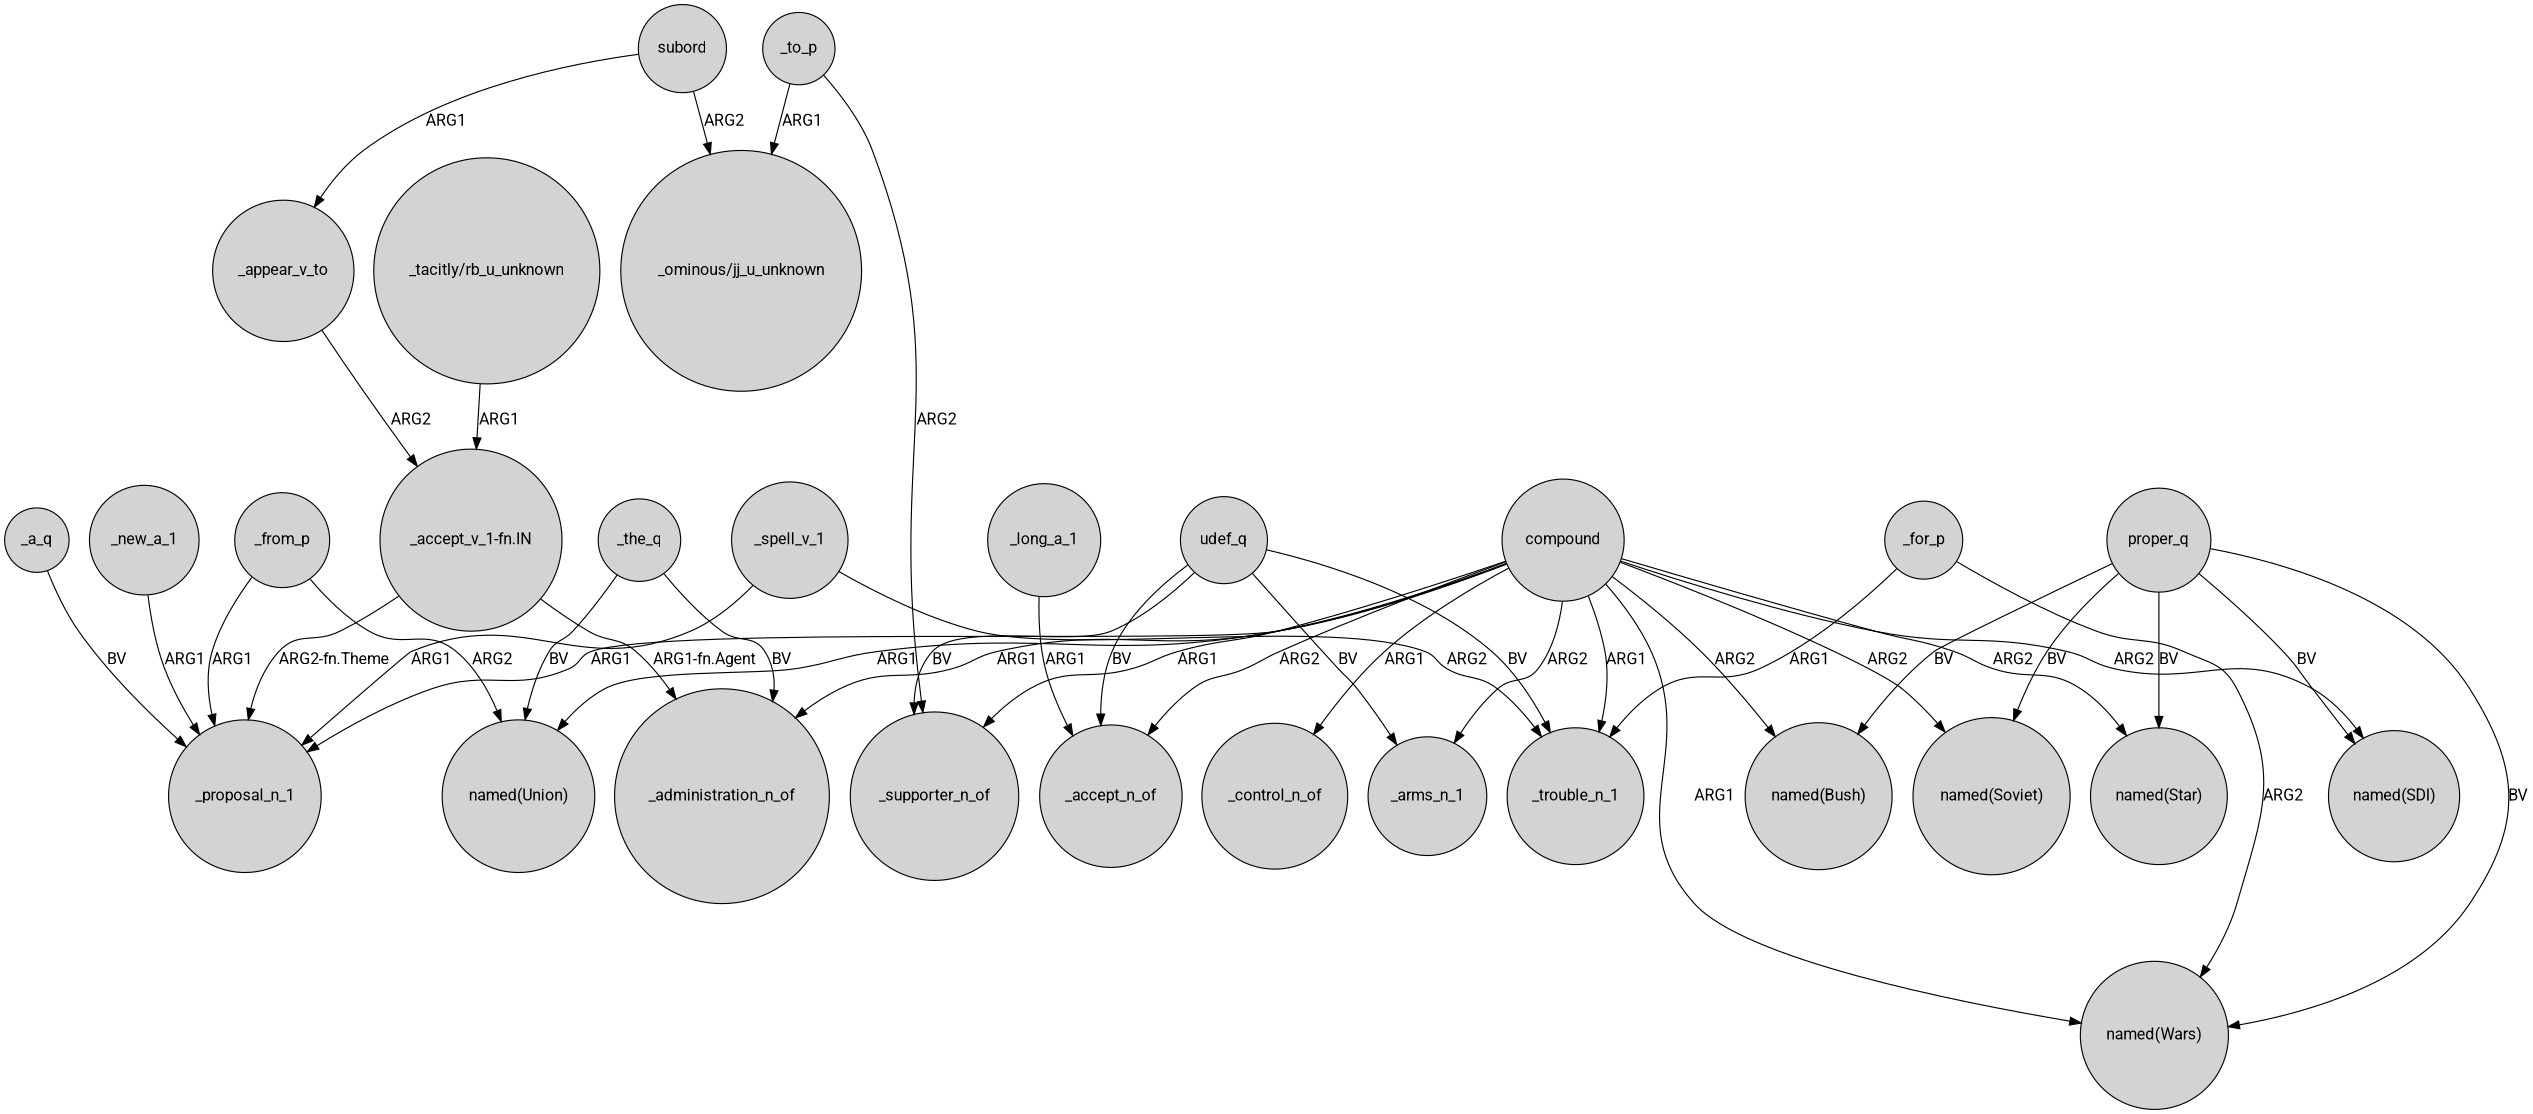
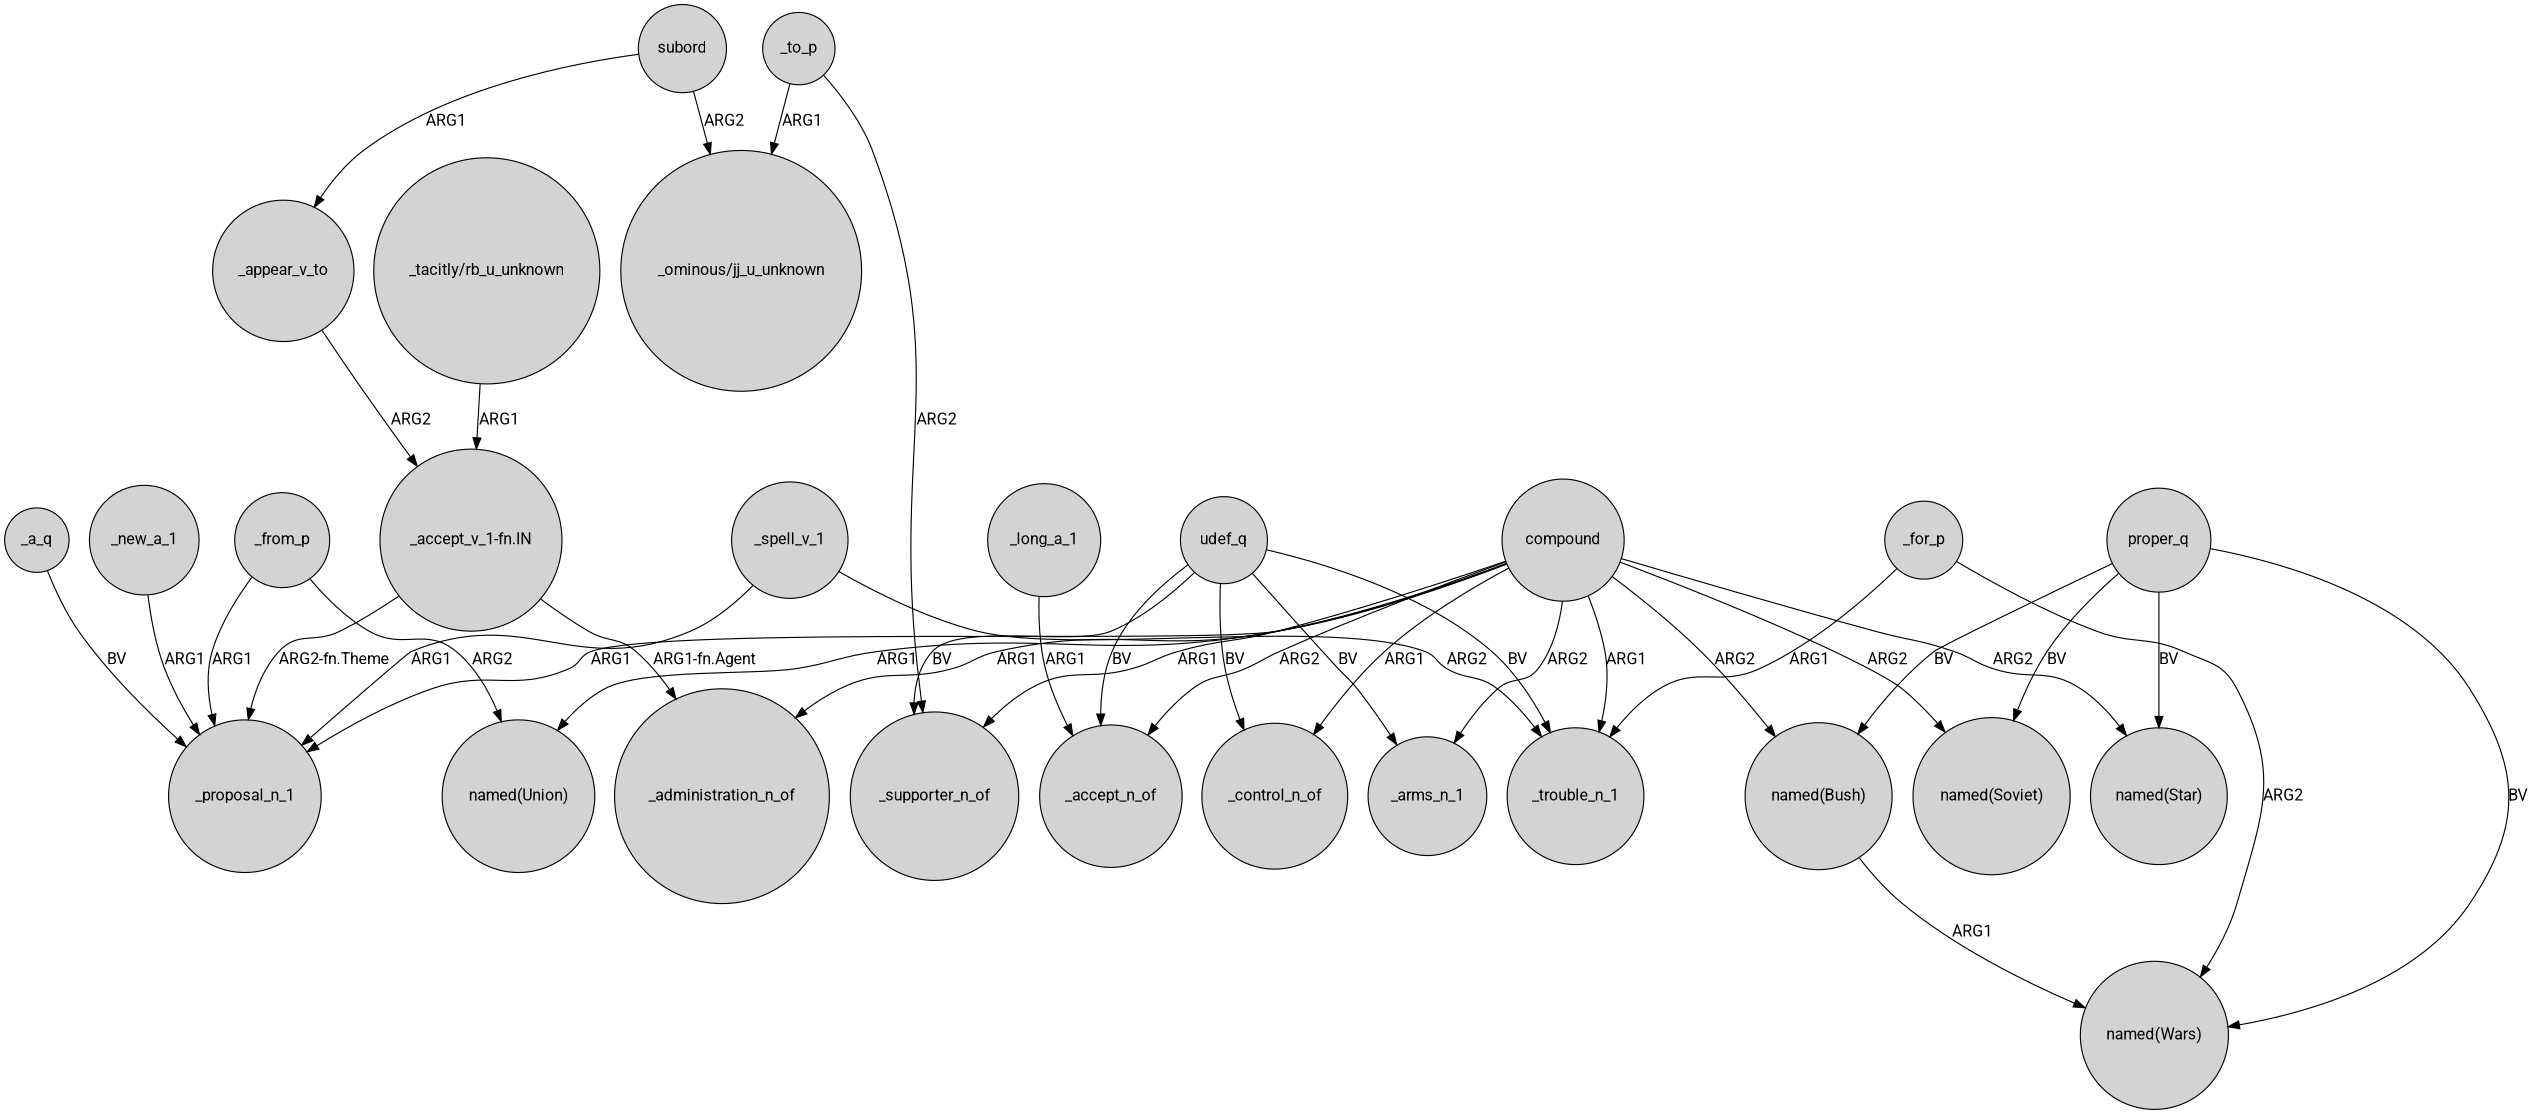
node "_the_q": removed
edge "udef_q" -> "_control_n_of": added, label "BV"
node "named(SDI)": removed
edge "compound" -> "named(Wars)": now "named(Bush)" -> "named(Wars)"
